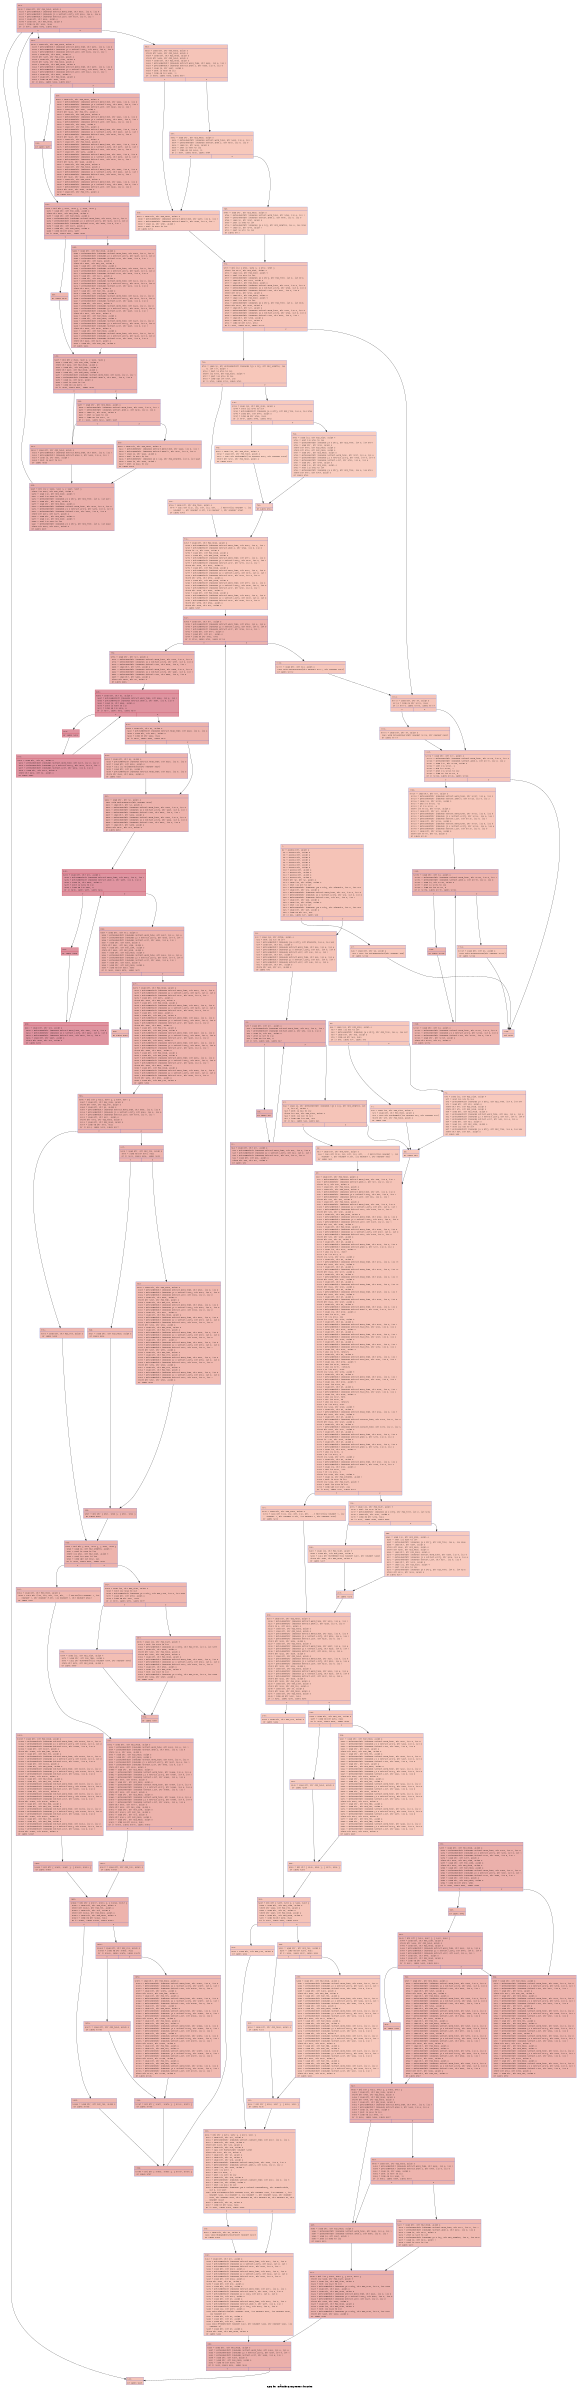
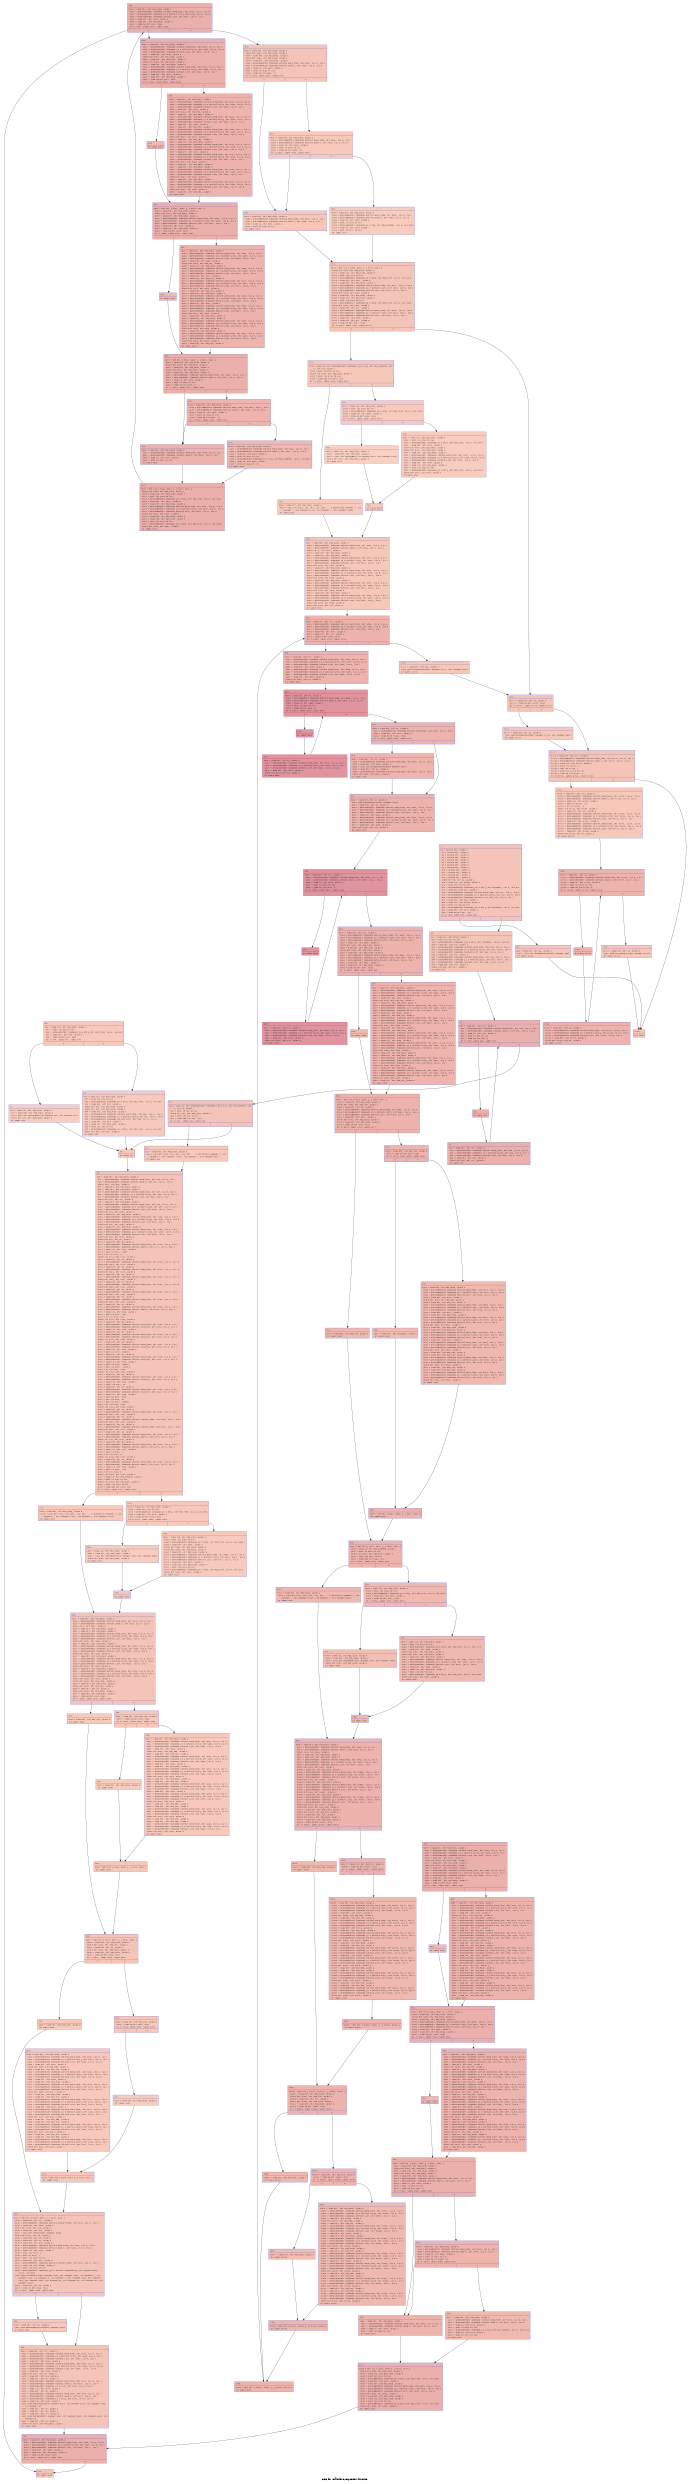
node "1018:": added
edge "294:" -> "299:": removed
edge "442:" -> "408:": reversed
